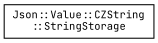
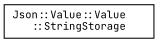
node "Json::Value::CZString ::StringStorage": label "Json::Value::CZString ::StringStorage" -> "Json::Value::Value ::StringStorage"
